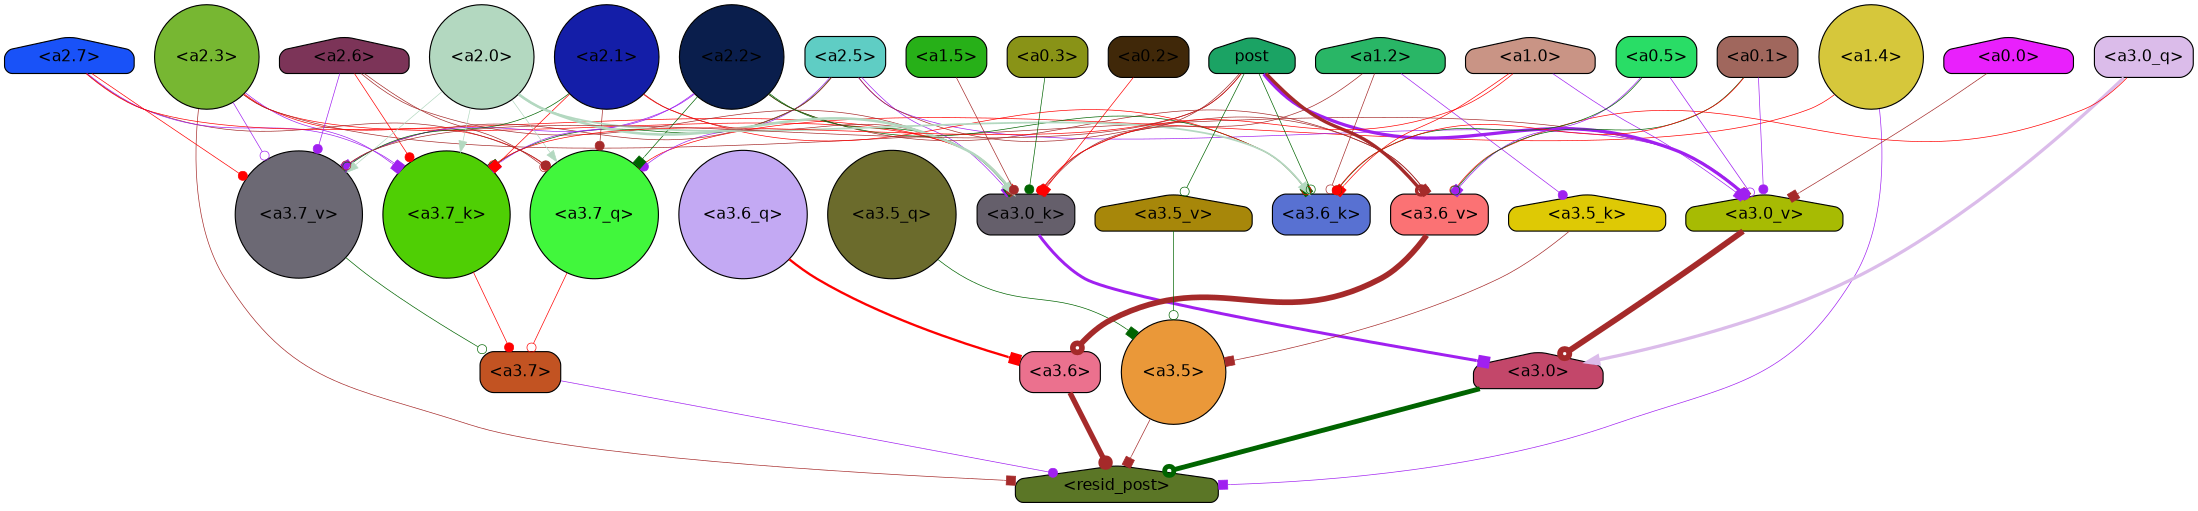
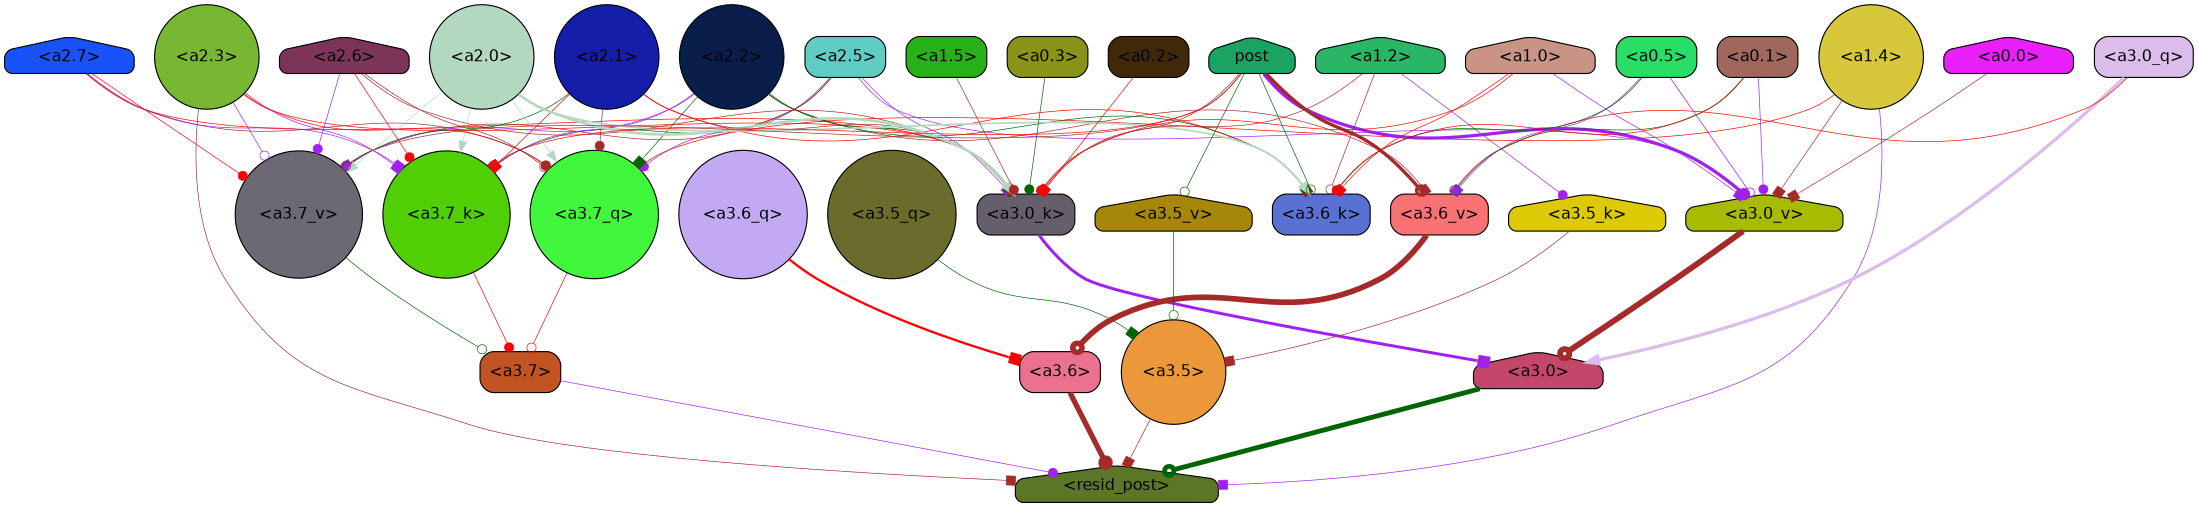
edge "<a2.5>" -> "<a3.6_v>": removed
edge "<a2.3>" -> "<a3.0_v>": now "<a1.4>" -> "<a3.0_v>"
